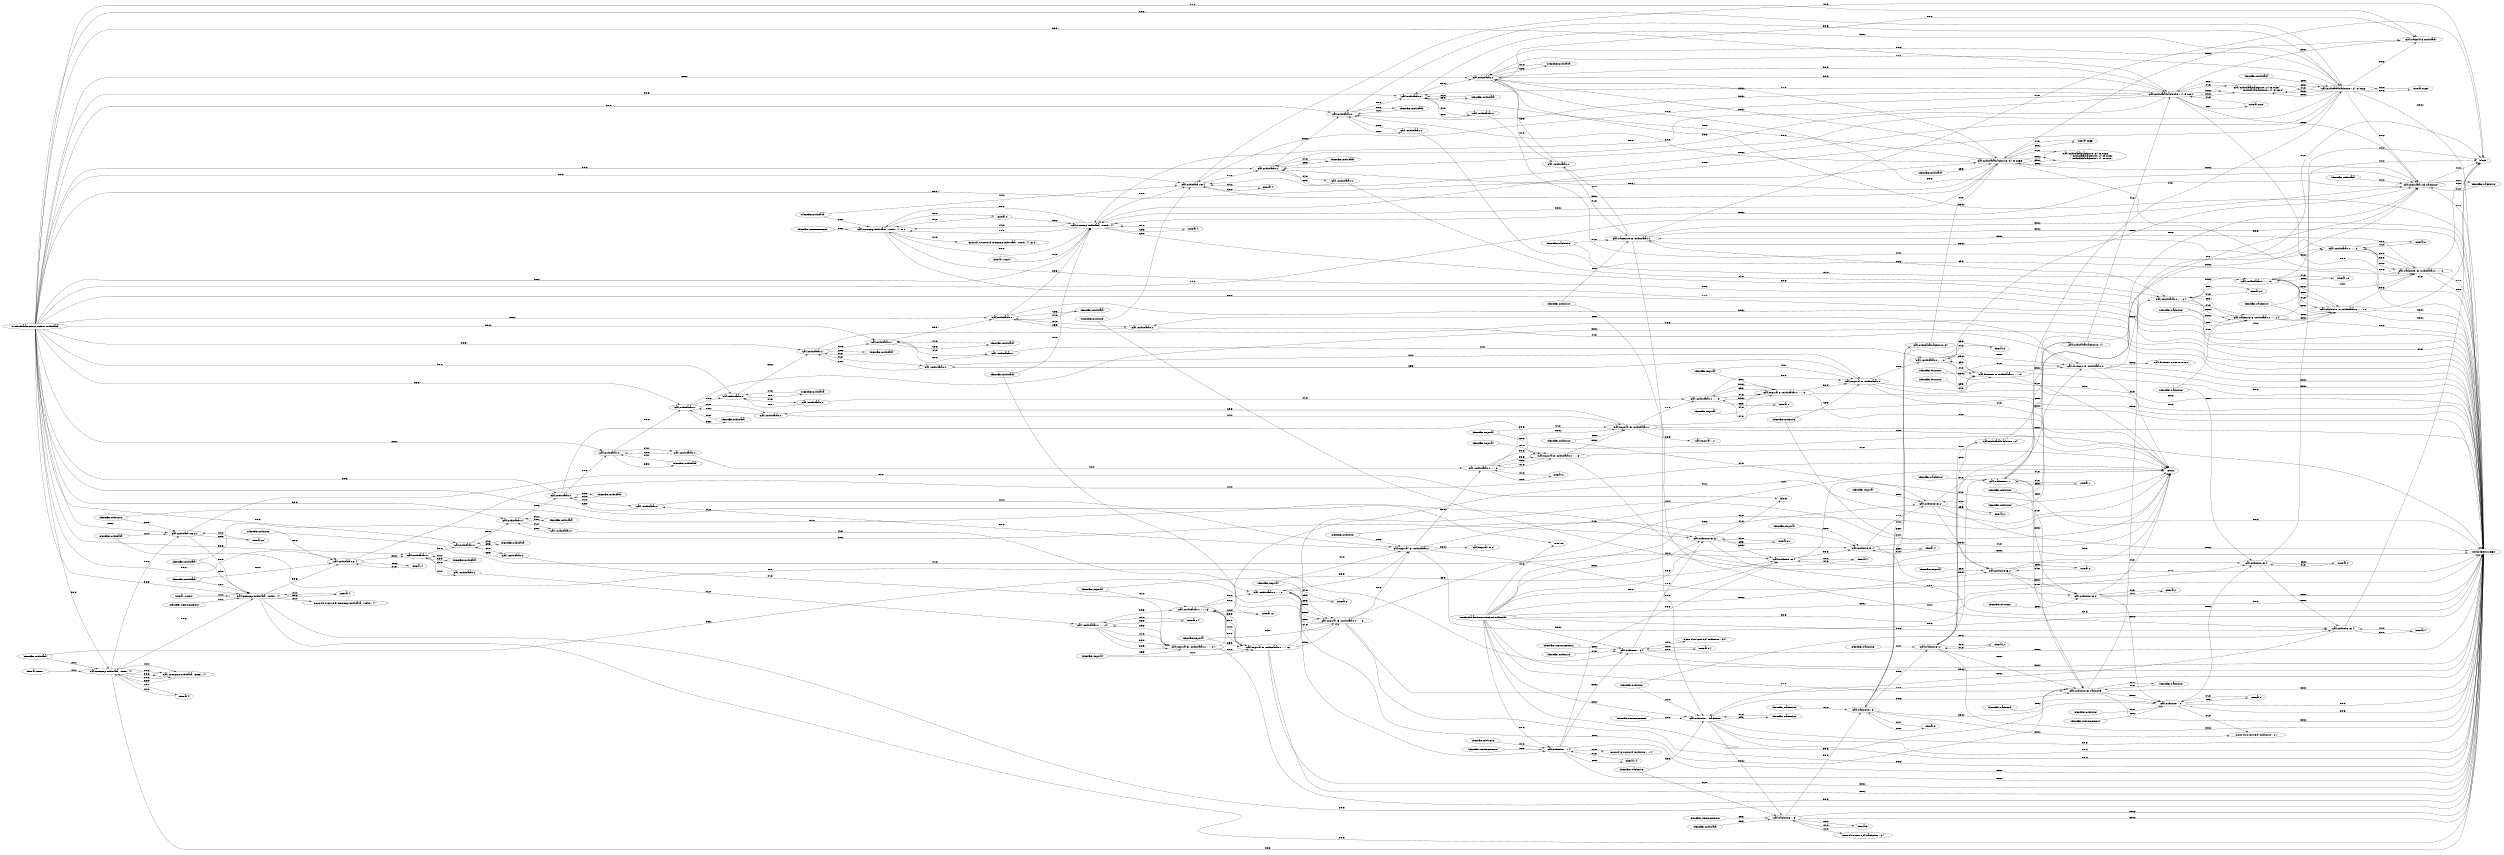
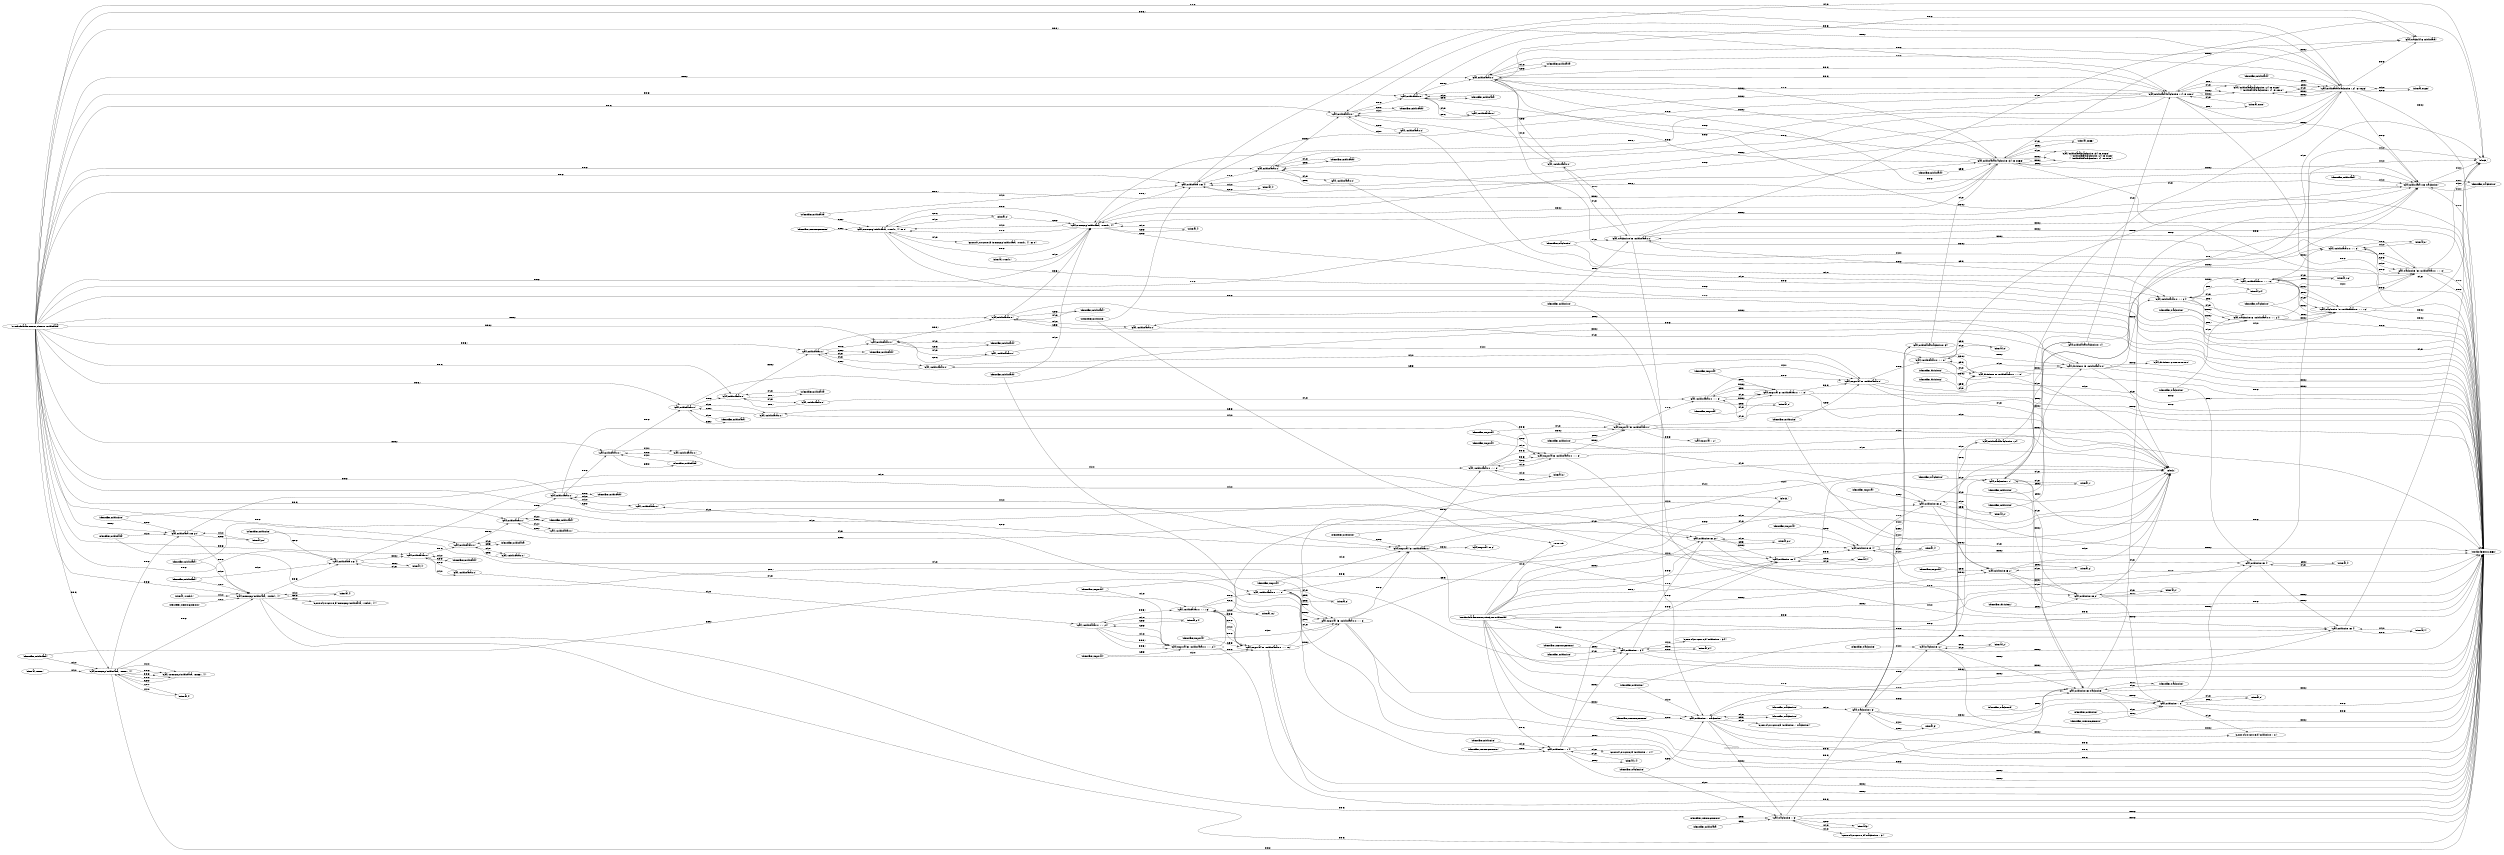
node "(ControlStructure,if (midi_size < track_size))": added
